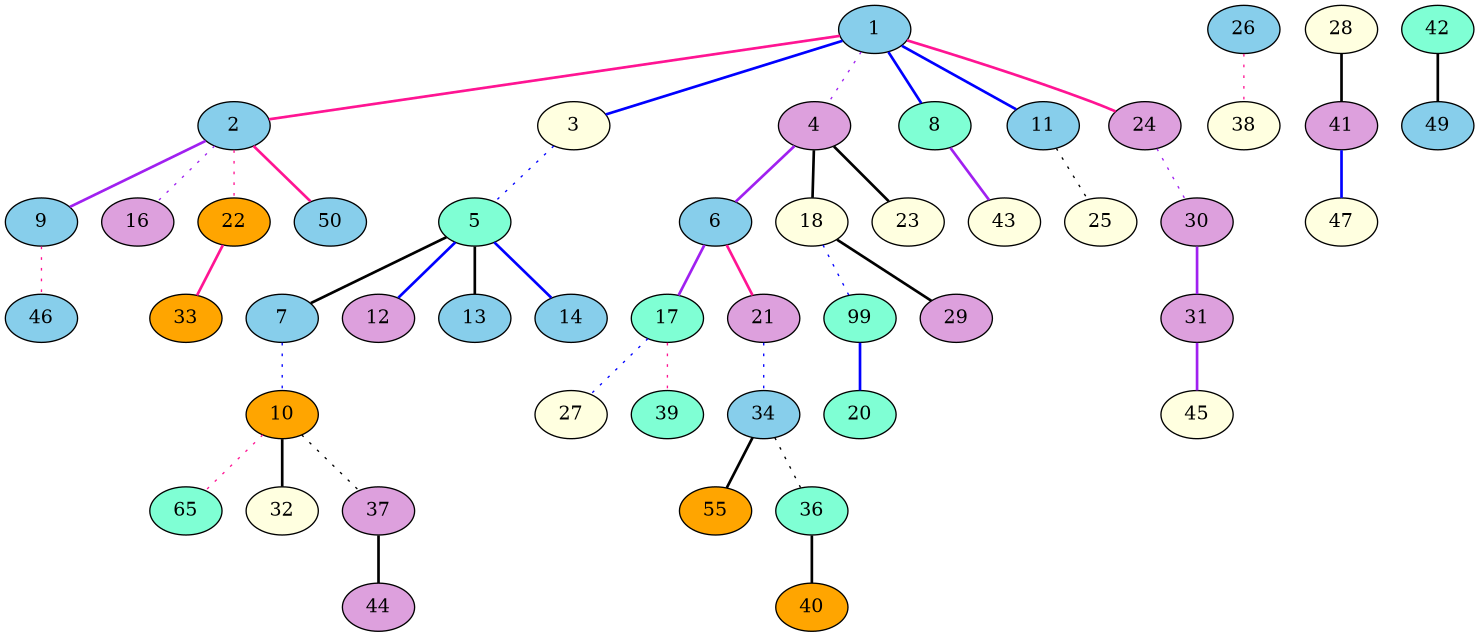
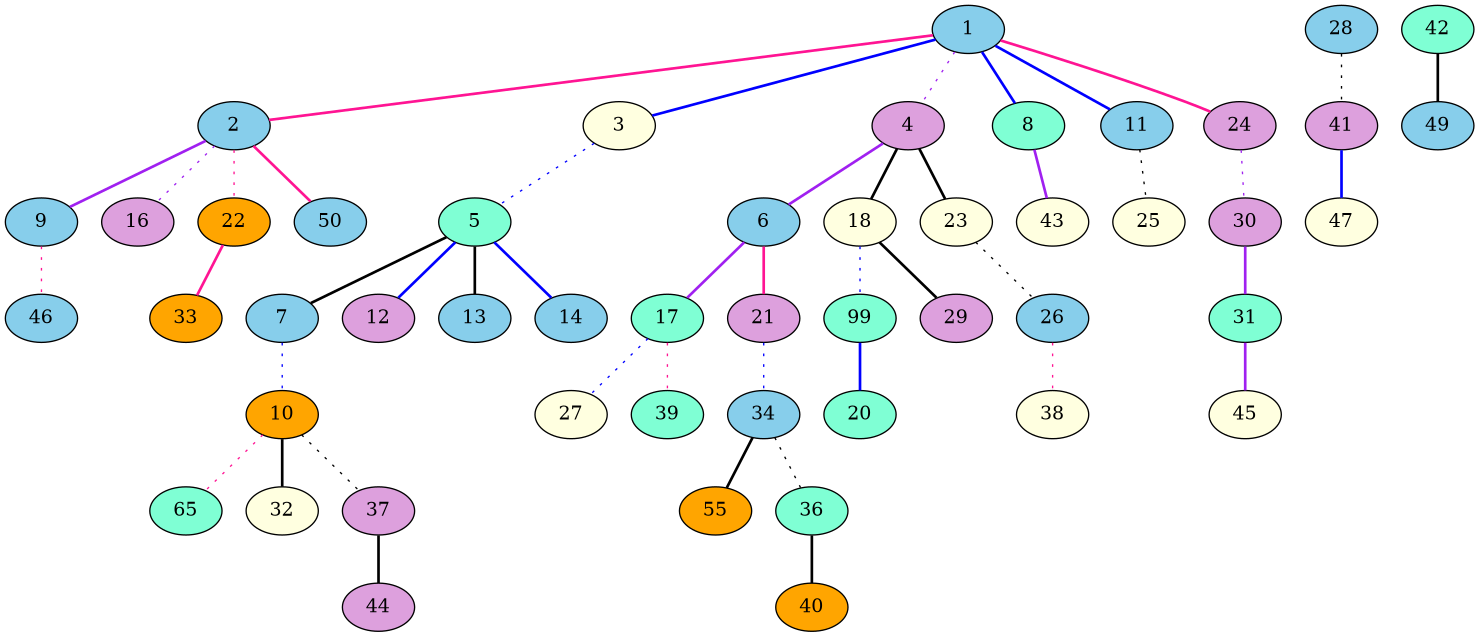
node "28": fillcolor lightyellow -> skyblue
edge "28" -- "41": style bold -> dotted
edge "23" -- "26": added
node "31": fillcolor plum -> aquamarine
